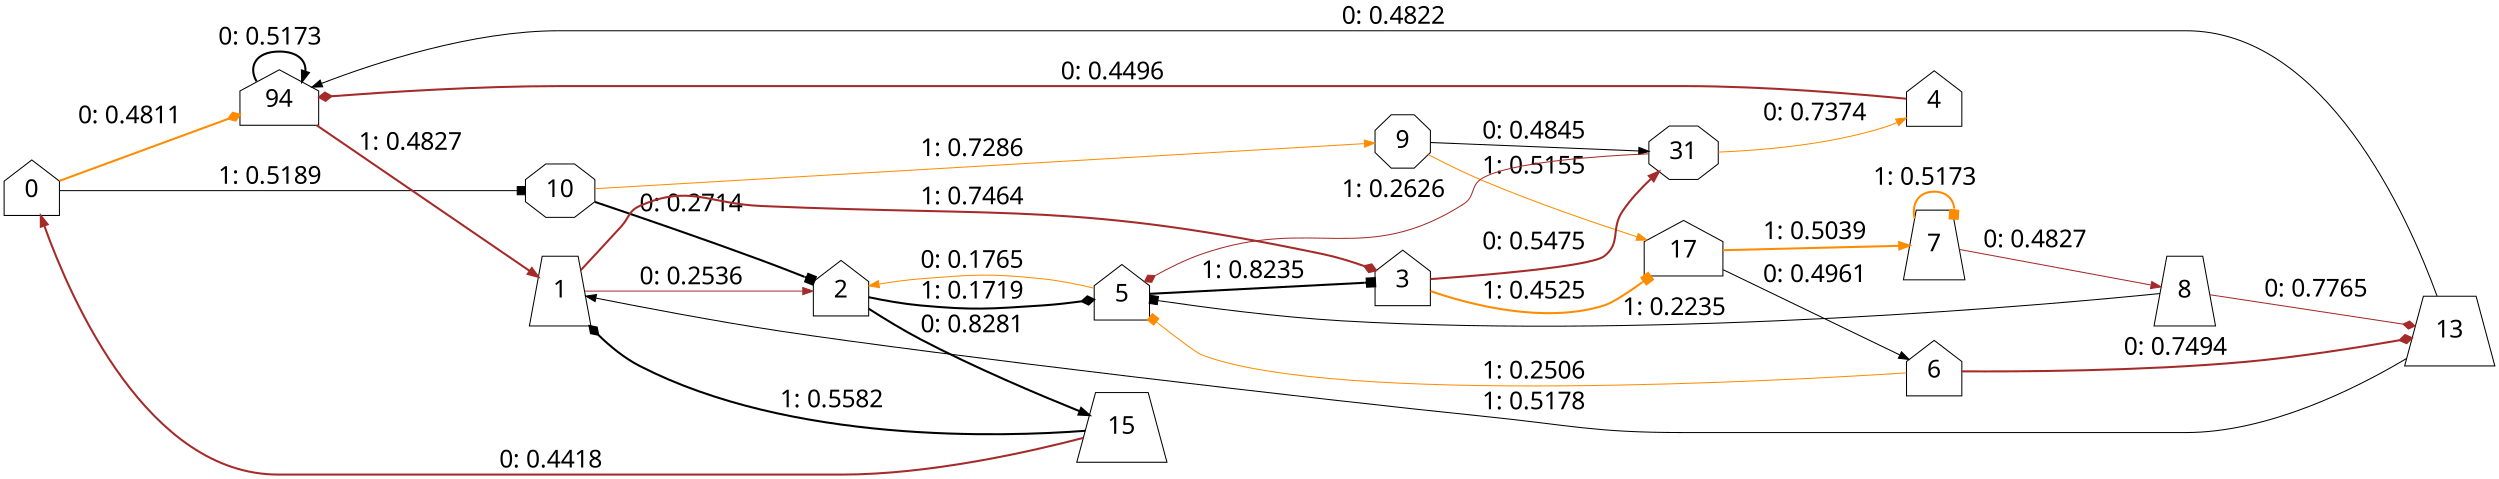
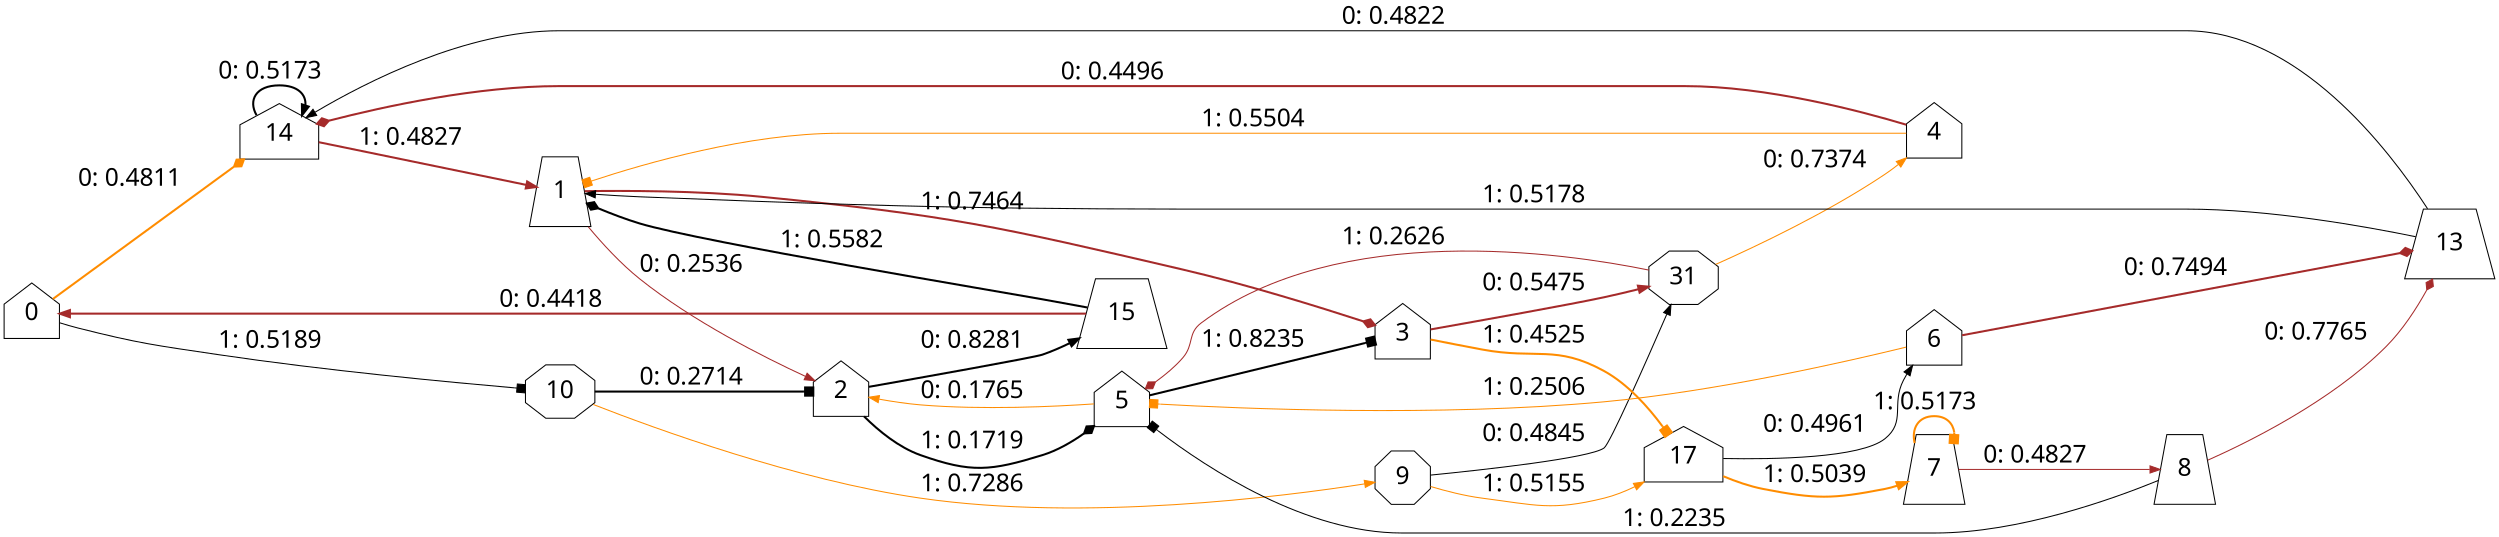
node "94": label "94" -> "14"
edge "4" -> "1": added, label "1: 0.5504"
